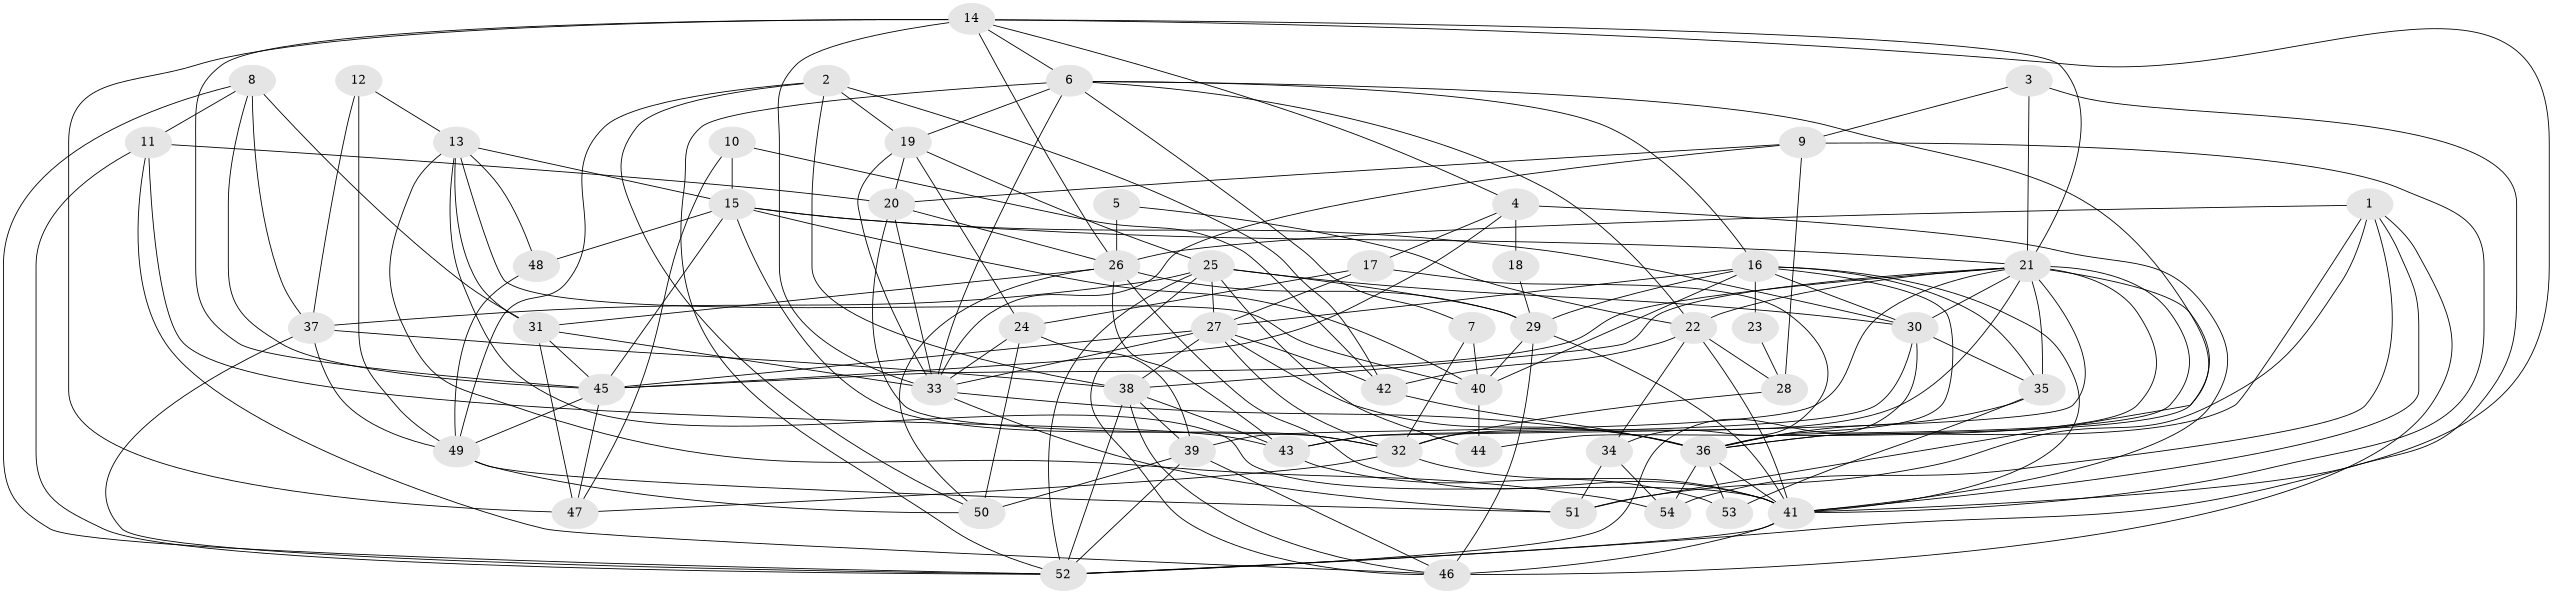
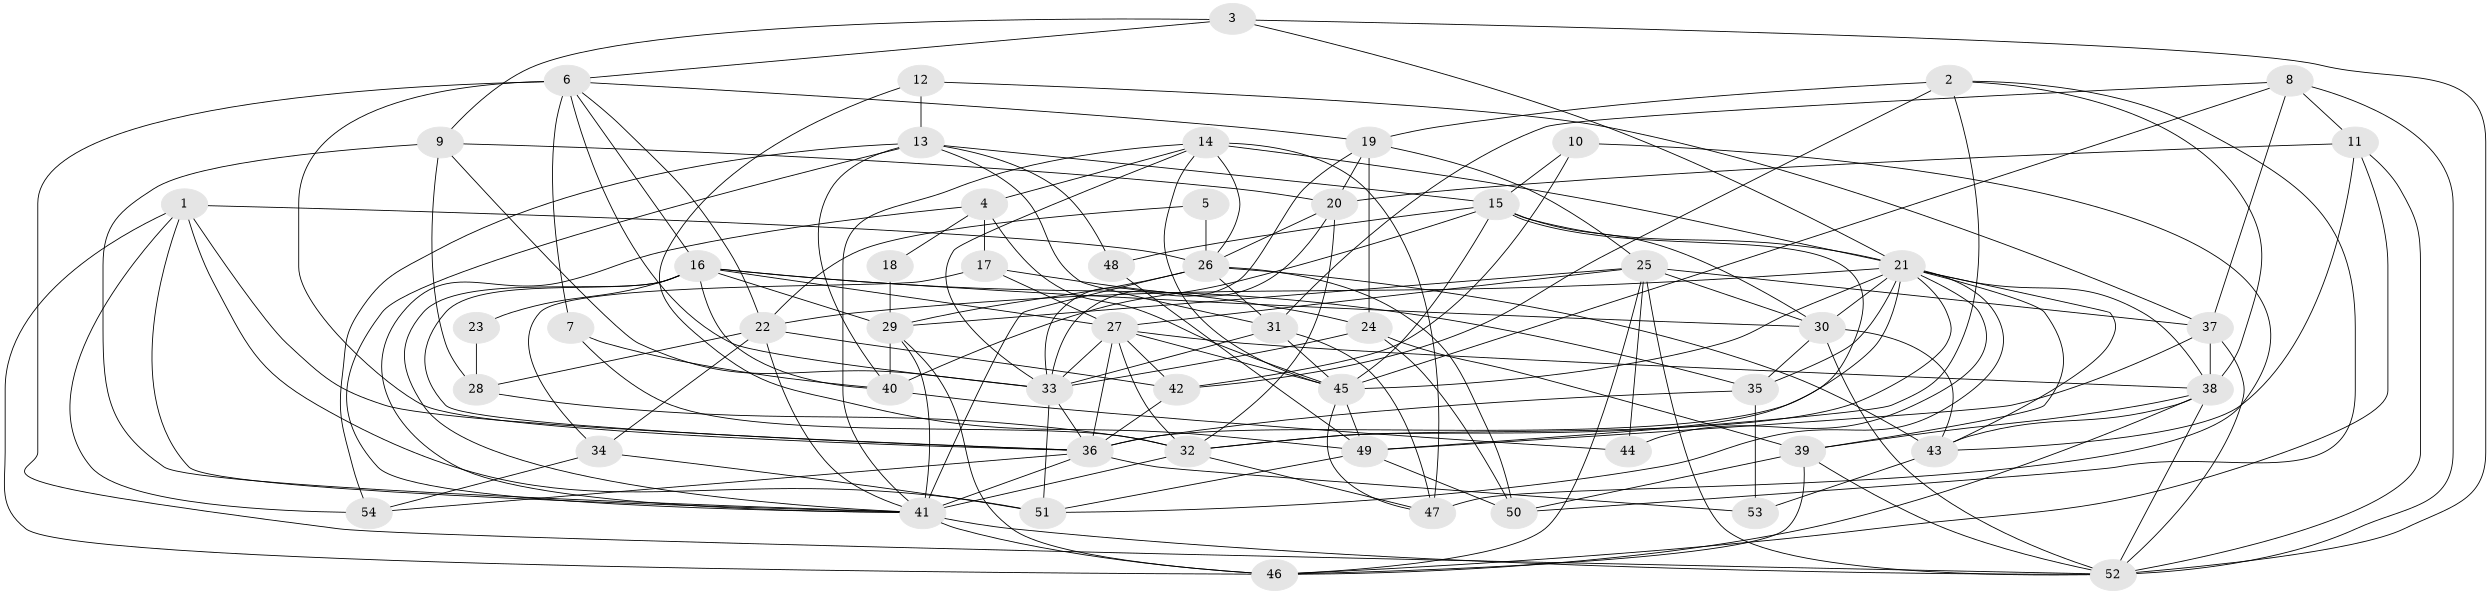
edge "14" -- "6": now "3" -- "6"
